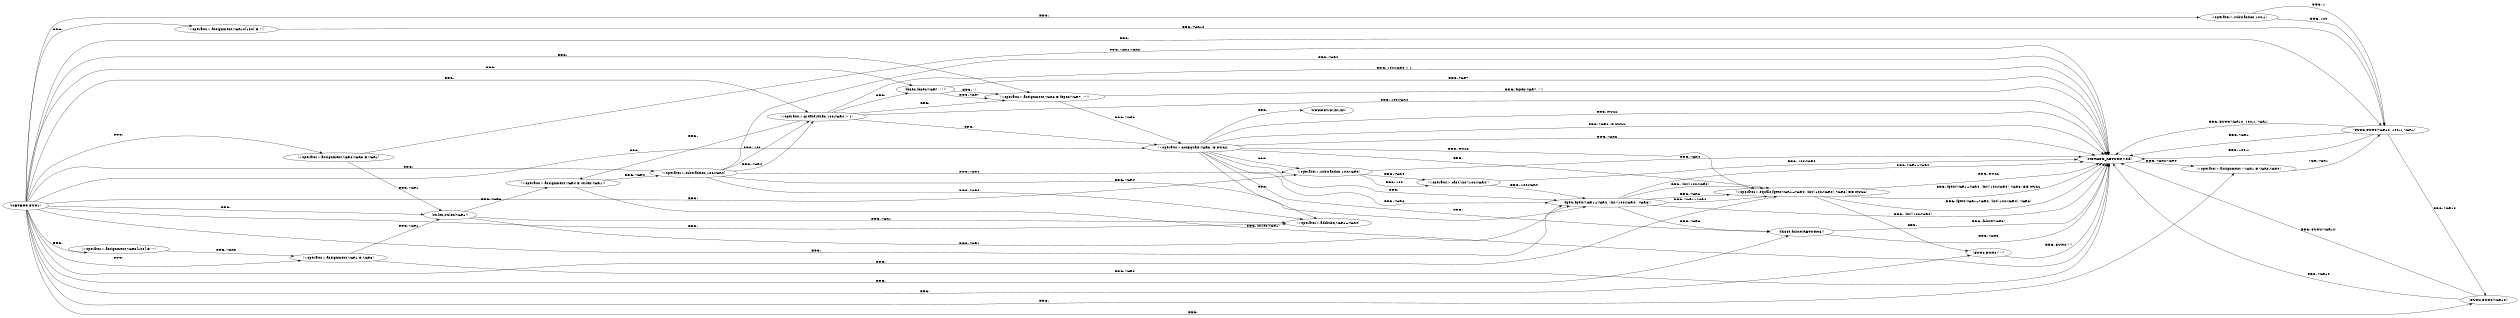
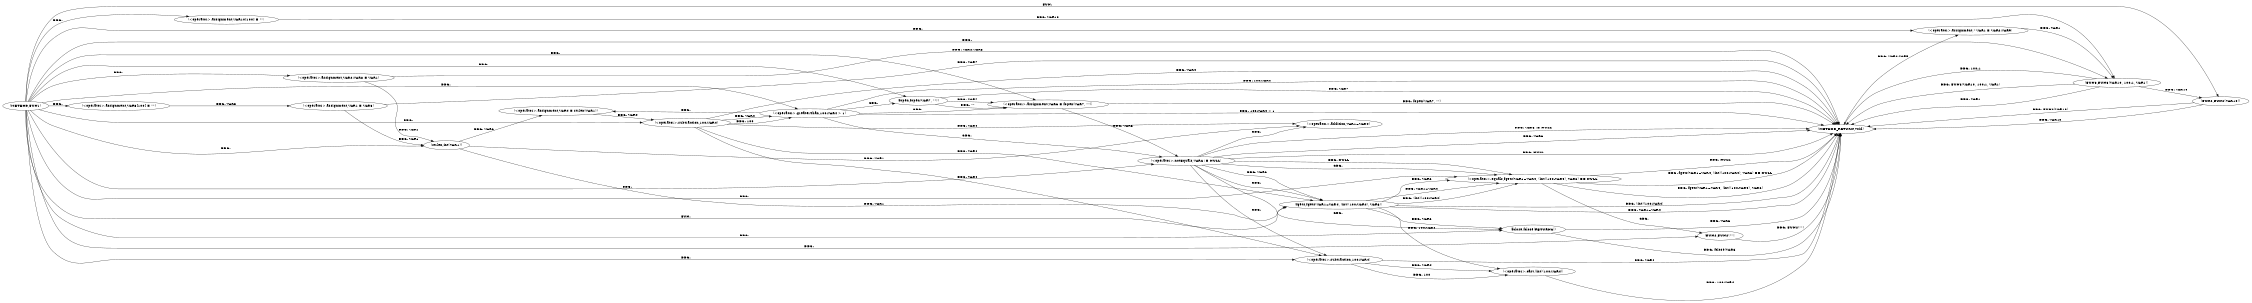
node "(<operator>.subtraction,100-1)": removed
node "(UNKNOWN,int,int)": removed
edge "(<operator>.assignment,* VAR1 = VAR2.VAR9)" -> "(FUN3,FUN3(VAR10, 100-1, VAR1))": label "VAR: VAR1" -> "DDG: VAR1"
edge "(<operator>.cast,(int)(100-VAR4))" -> "(fgets,fgets(VAR1+VAR4, (int)(100-VAR4), VAR6))": reversed
node "(strlen,strlen(VAR1))": label "(strlen,strlen(VAR1))" -> "(strlen,int(VAR1))"
edge "(METHOD,FUN1)" -> "(<operator>.addition,VAR1+VAR4)": removed, label "DDG:"
edge "(<operator>.assignment,VAR4 = strlen(VAR1))" -> "(METHOD_RETURN,void)": removed, label "DDG: strlen(VAR1)"
edge "(METHOD,FUN1)" -> "(fgets,fgets(VAR1+VAR4, (int)(100-VAR4), VAR6))": label "DDG: " -> "FUN: "
edge "(METHOD,FUN1)" -> "(<operator>.assignment,VAR1 = VAR3)": removed, label "DDG:"
edge "(<operator>.assignment,VAR1 = VAR3)" -> "(METHOD_RETURN,void)": label "DDG: VAR3" -> "DDG: VAR7"
edge "(METHOD,FUN1)" -> "(FUN2,FUN2(VAR10))": label "DDG: " -> "FUN: "
